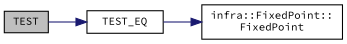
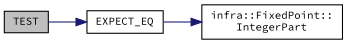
node "TEST_EQ": label "TEST_EQ" -> "EXPECT_EQ"
node "infra::FixedPoint:: FixedPoint": label "infra::FixedPoint:: FixedPoint" -> "infra::FixedPoint:: IntegerPart"
